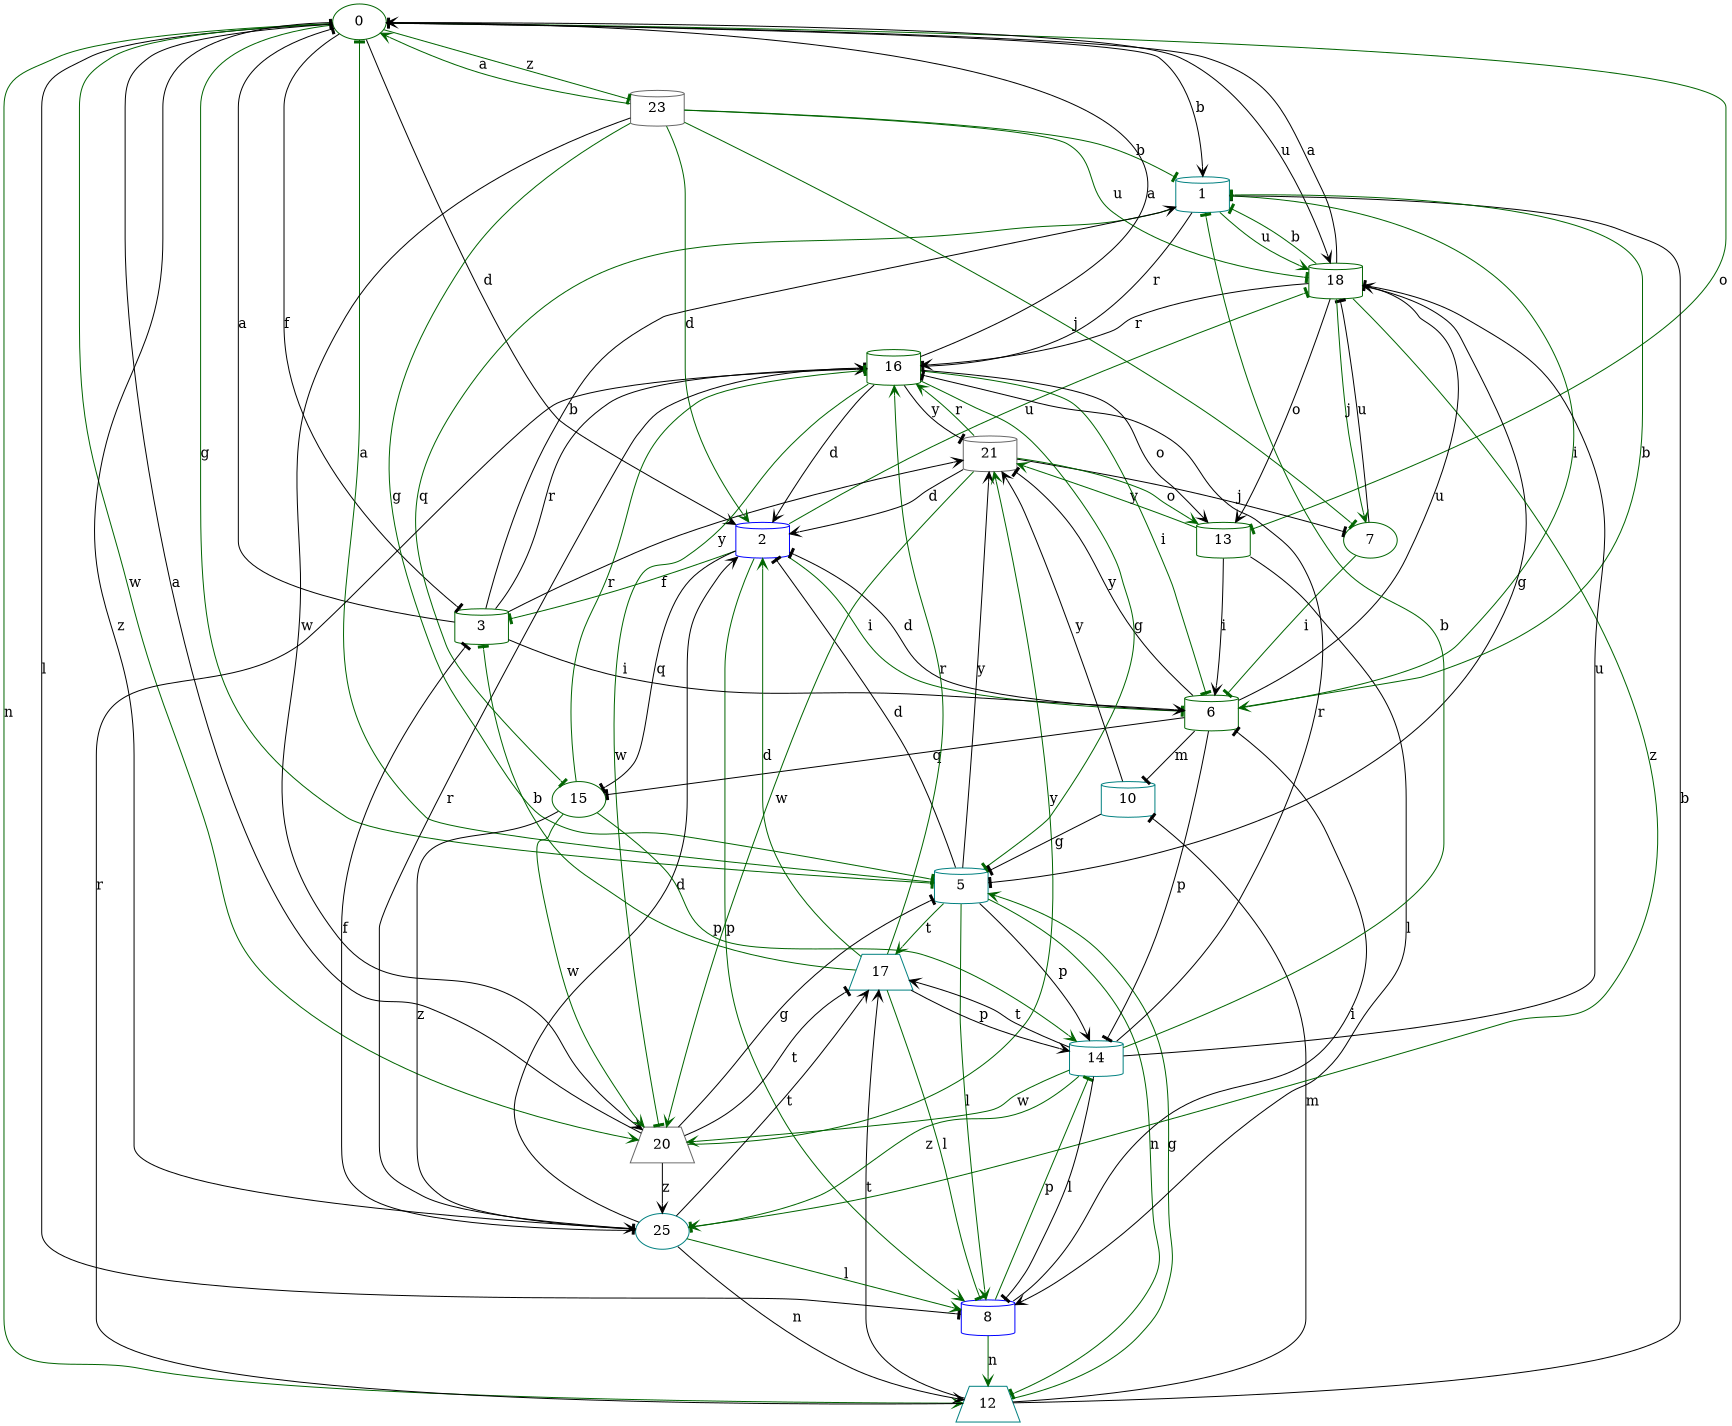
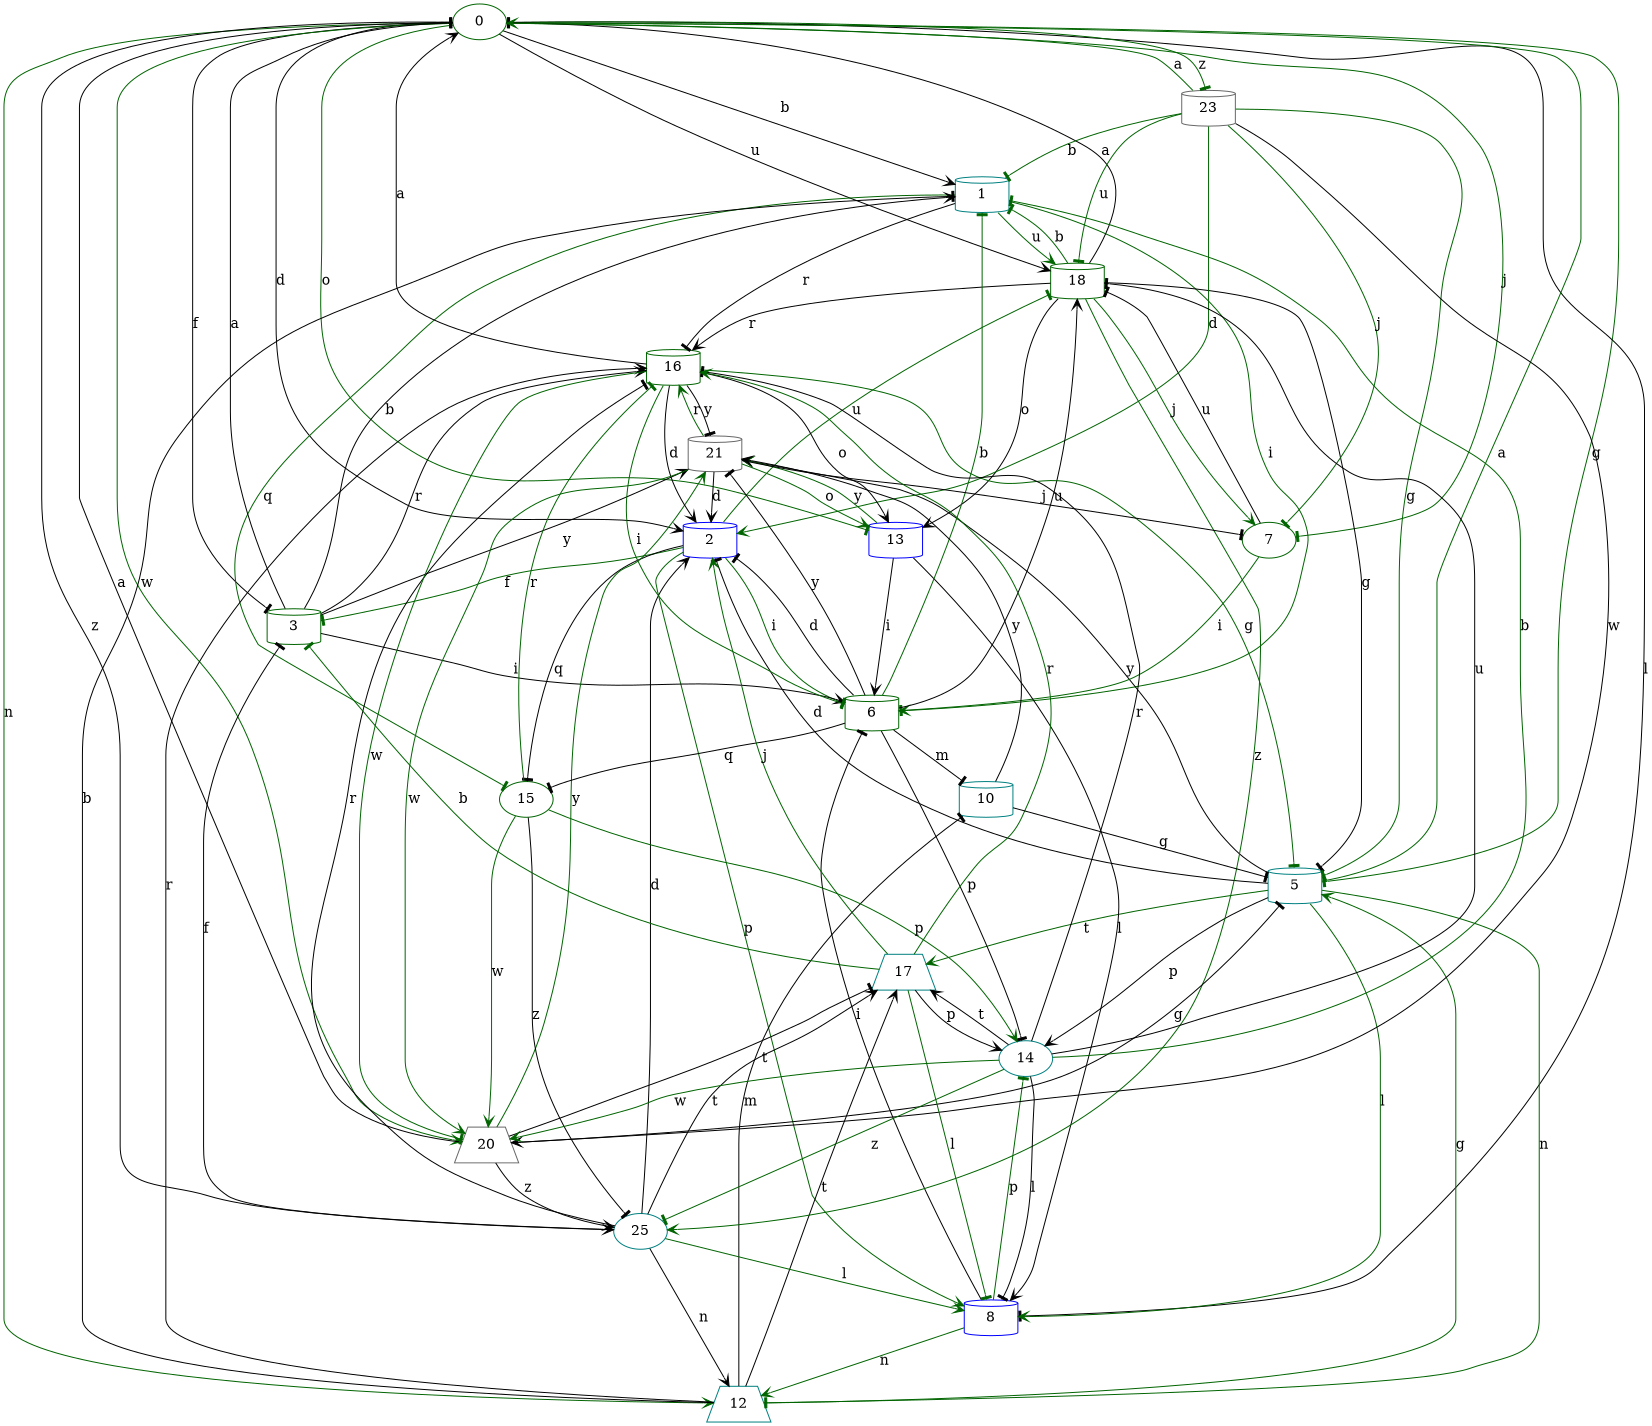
edge "0" -> "7": added, label "j"
node "13": color darkgreen -> blue
edge "17" -> "2": label "d" -> "j"
node "14": shape cylinder -> ellipse
